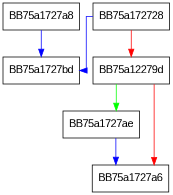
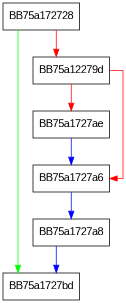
edge "BB75a172728" -> "BB75a1727bd": color blue -> green
edge "BB75a12279d" -> "BB75a1727ae": color green -> red
edge "BB75a1727a6" -> "BB75a1727a8": added
